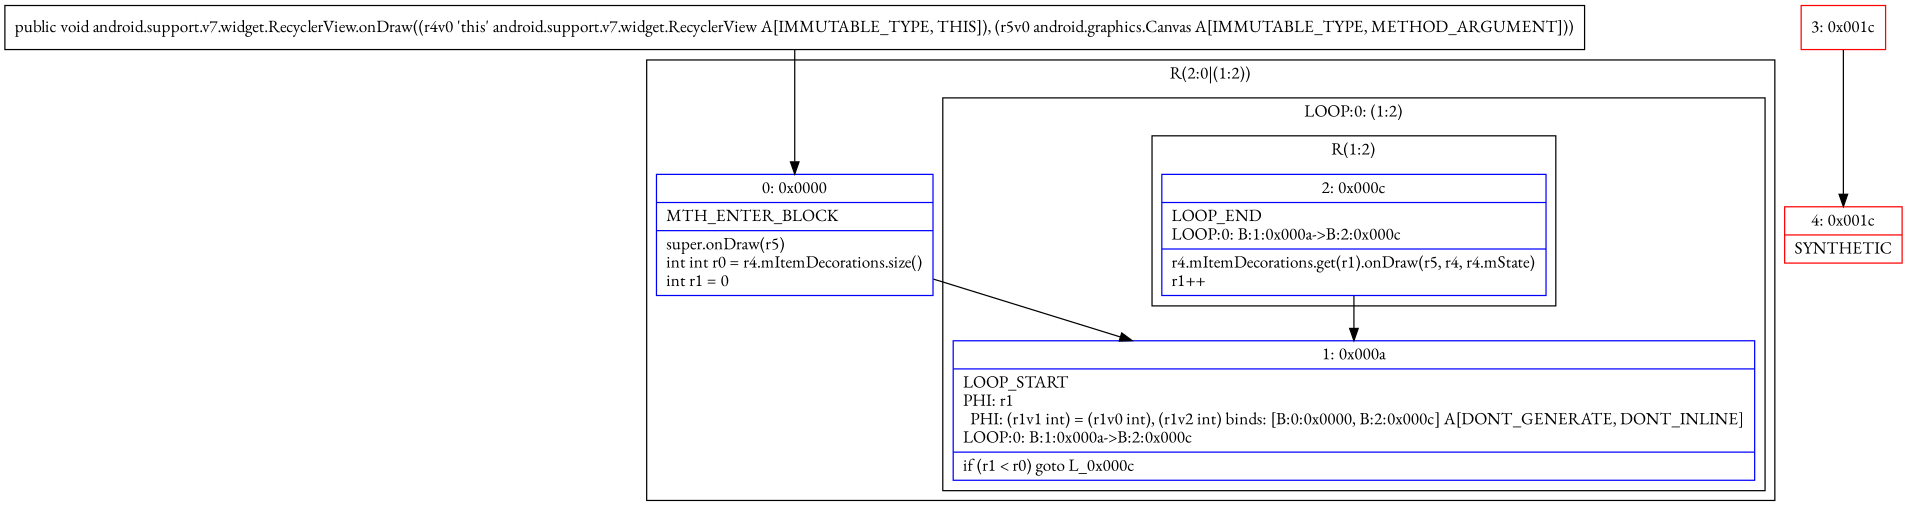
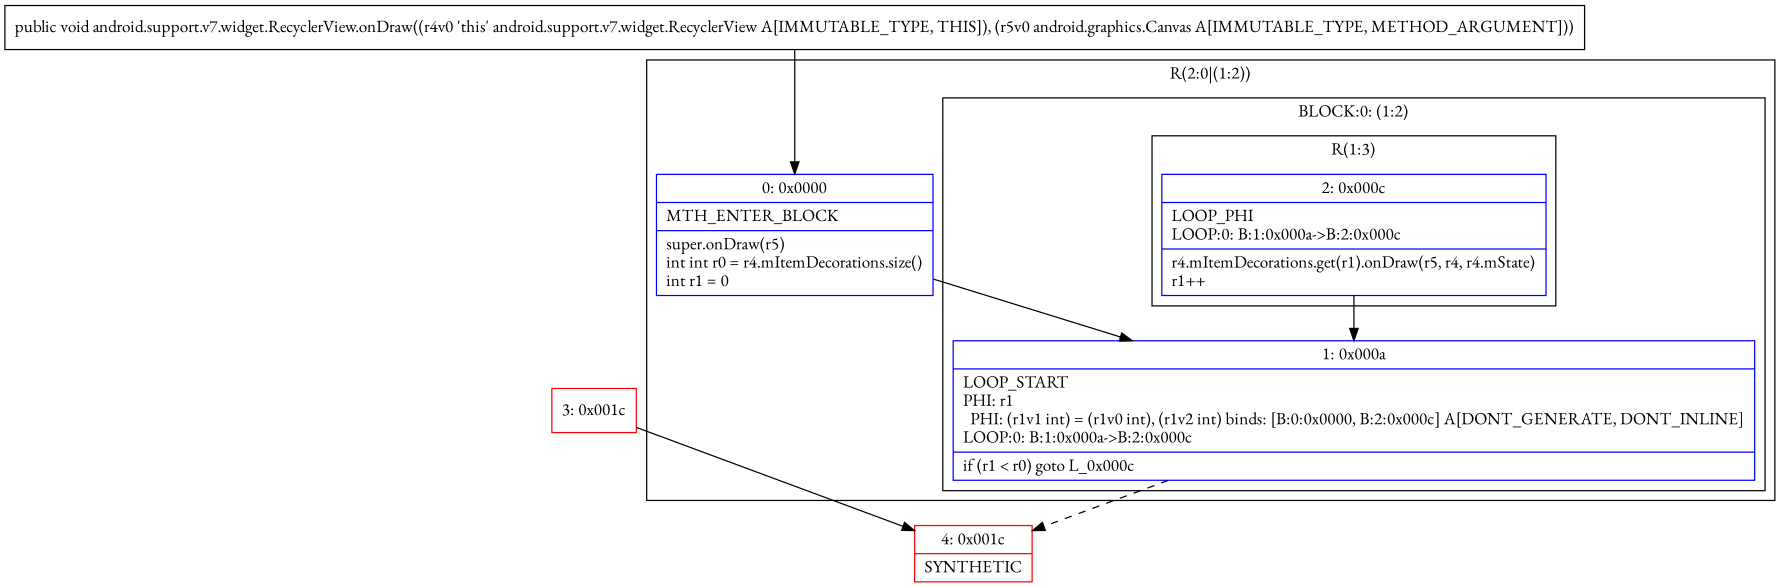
cluster "LOOP:0: (1:2)": label "LOOP:0: (1:2)" -> "BLOCK:0: (1:2)"
cluster "R(1:2)": label "R(1:2)" -> "R(1:3)"
node "2: 0x000c": text "LOOP_END" -> "LOOP_PHI"
edge "1: 0x000a" -> "4: 0x001c": added
